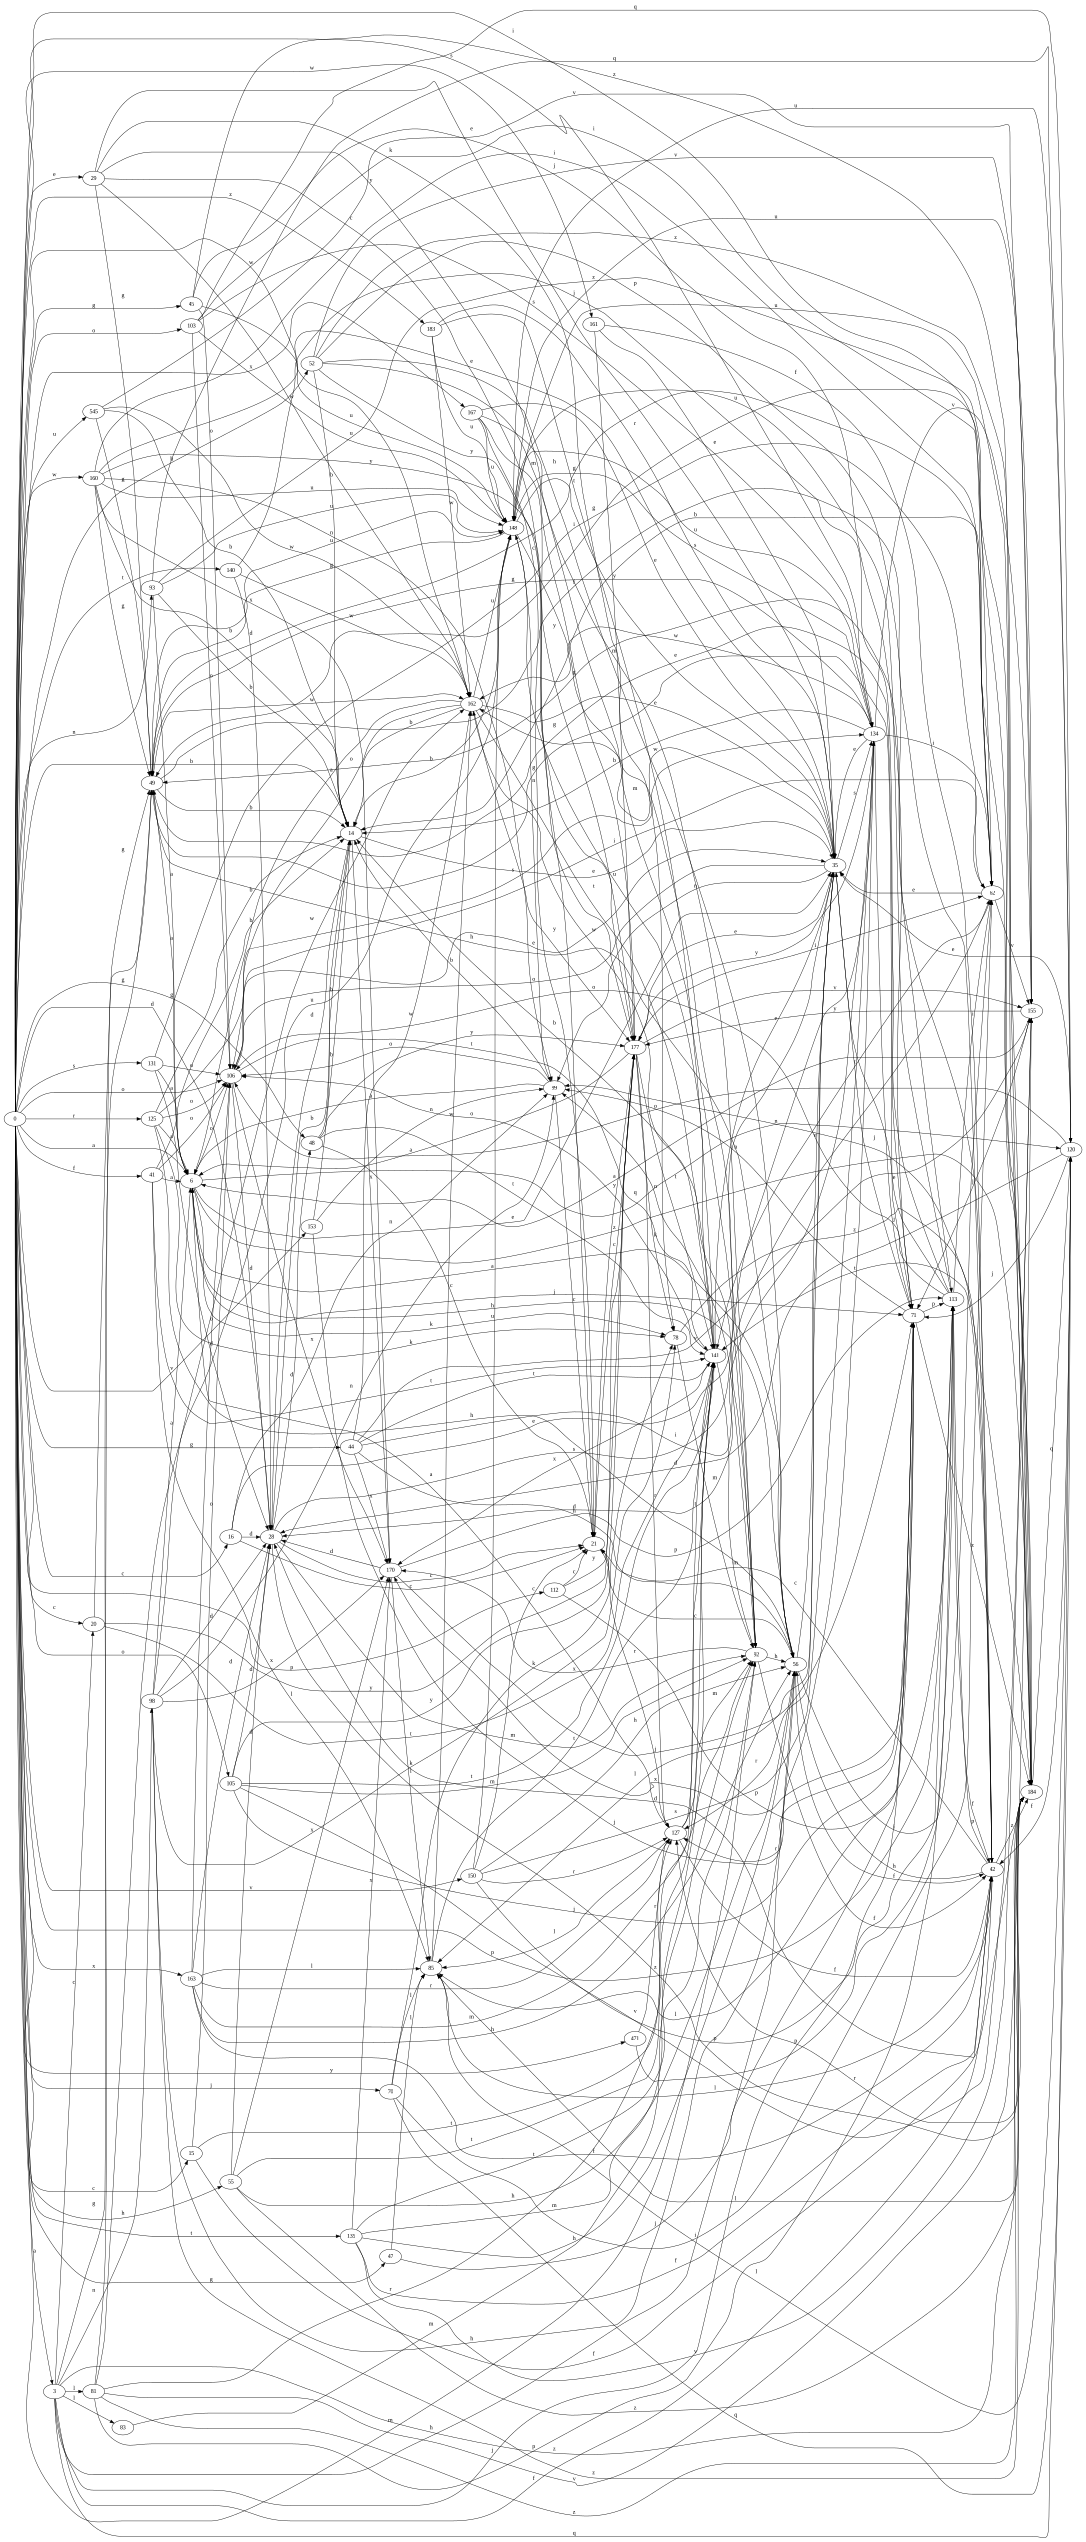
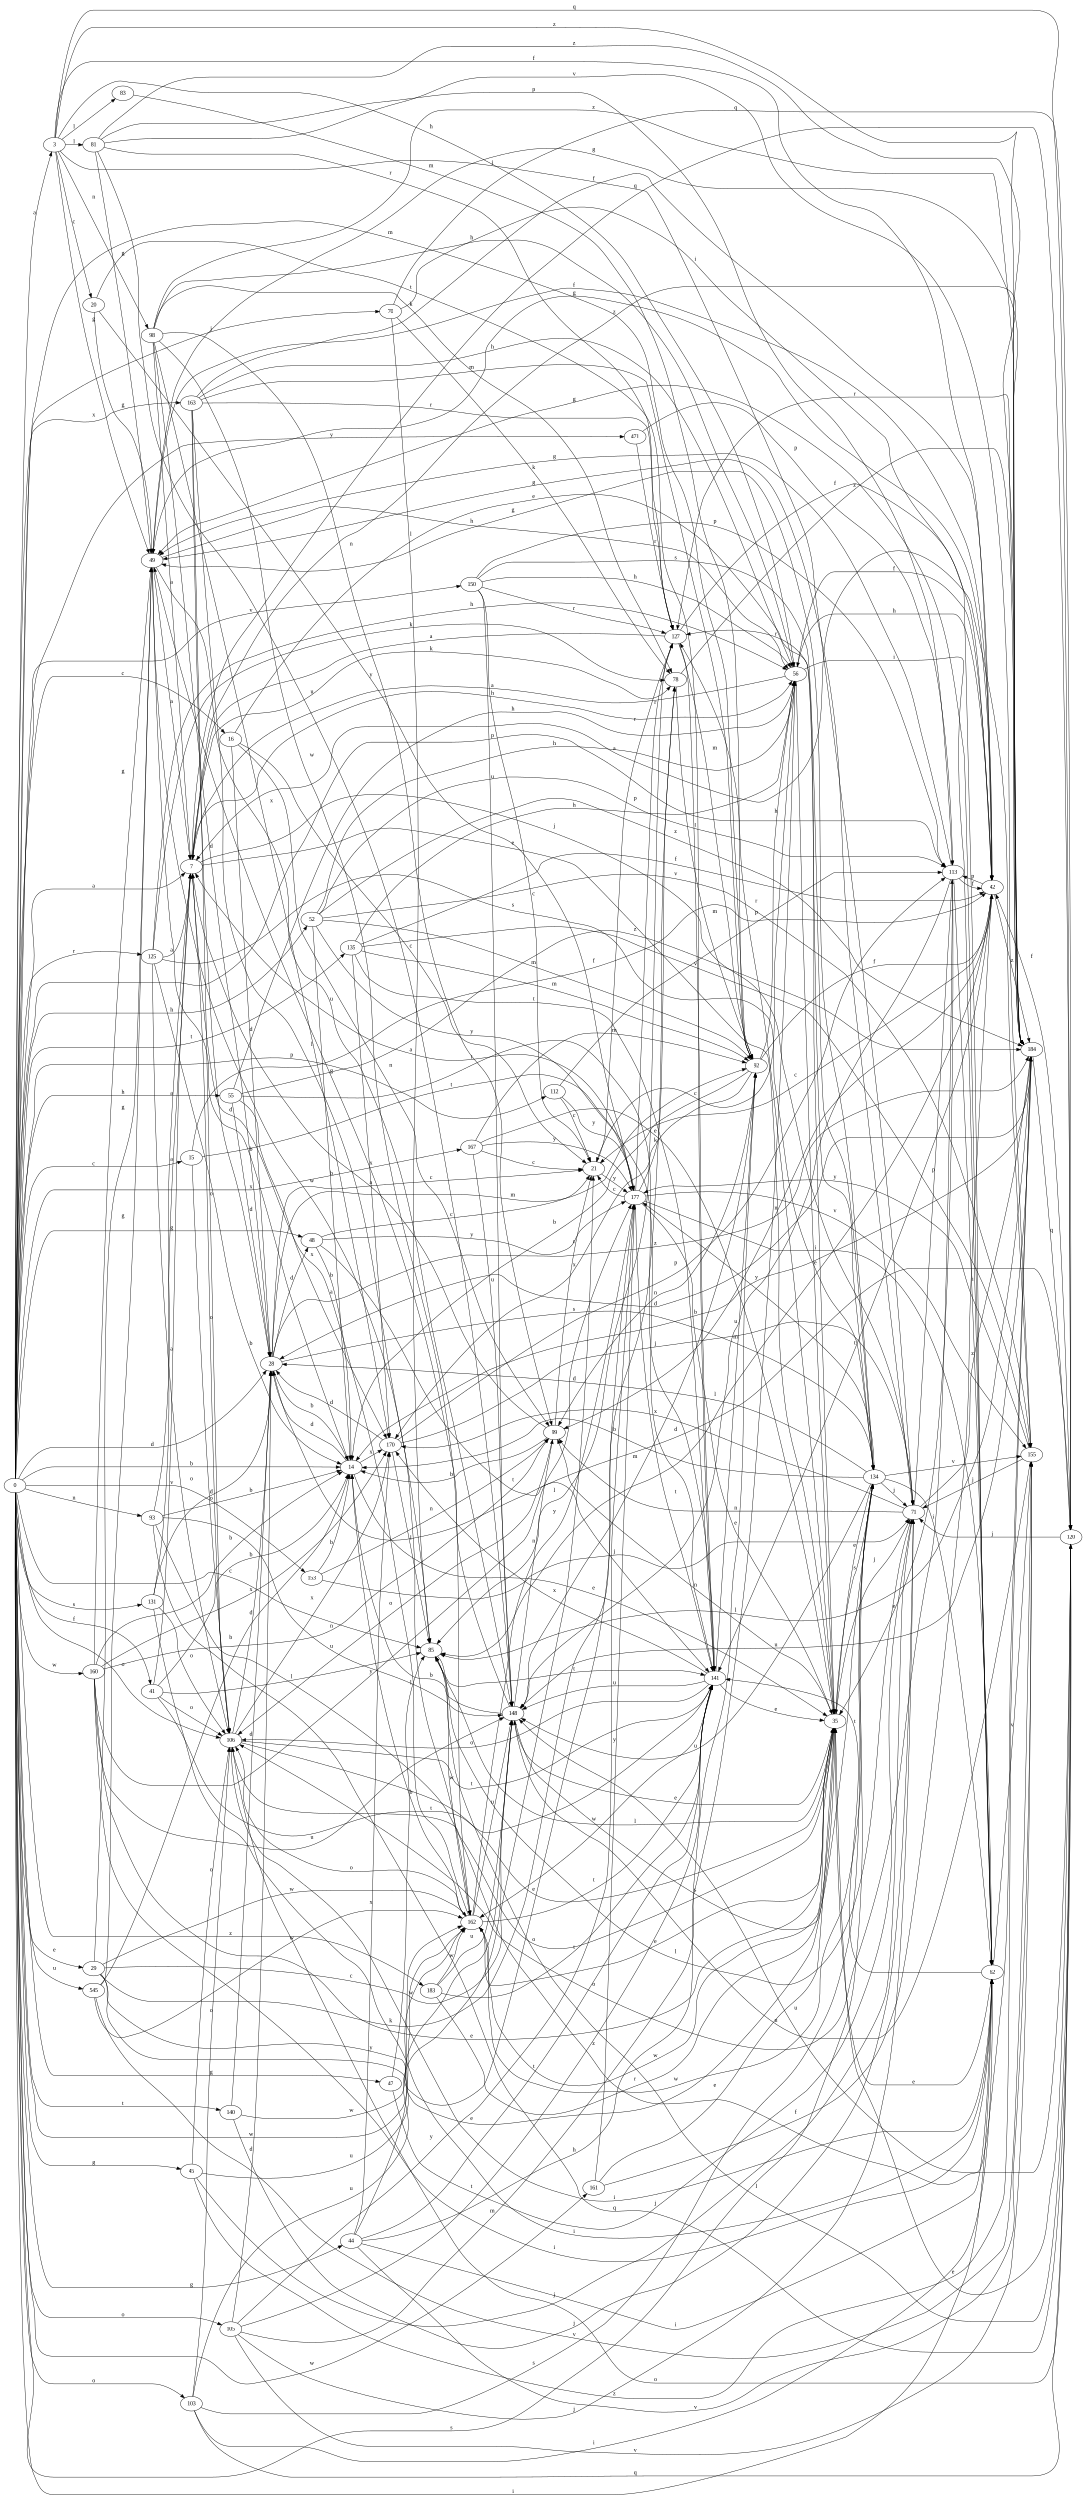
node "6": label "6" -> "7"
edge "0" -> "20": now "0" -> "85"
